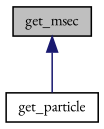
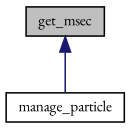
node "get_particle": label "get_particle" -> "manage_particle"
